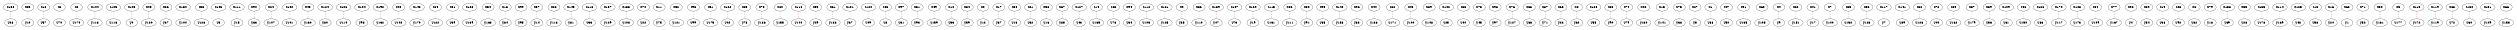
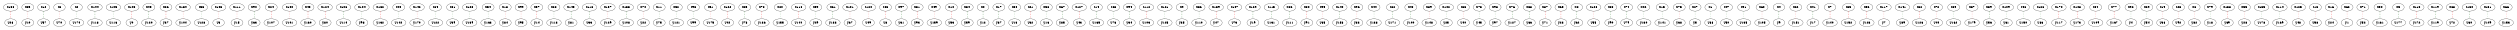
node "x192": label "x192" -> "x132"
